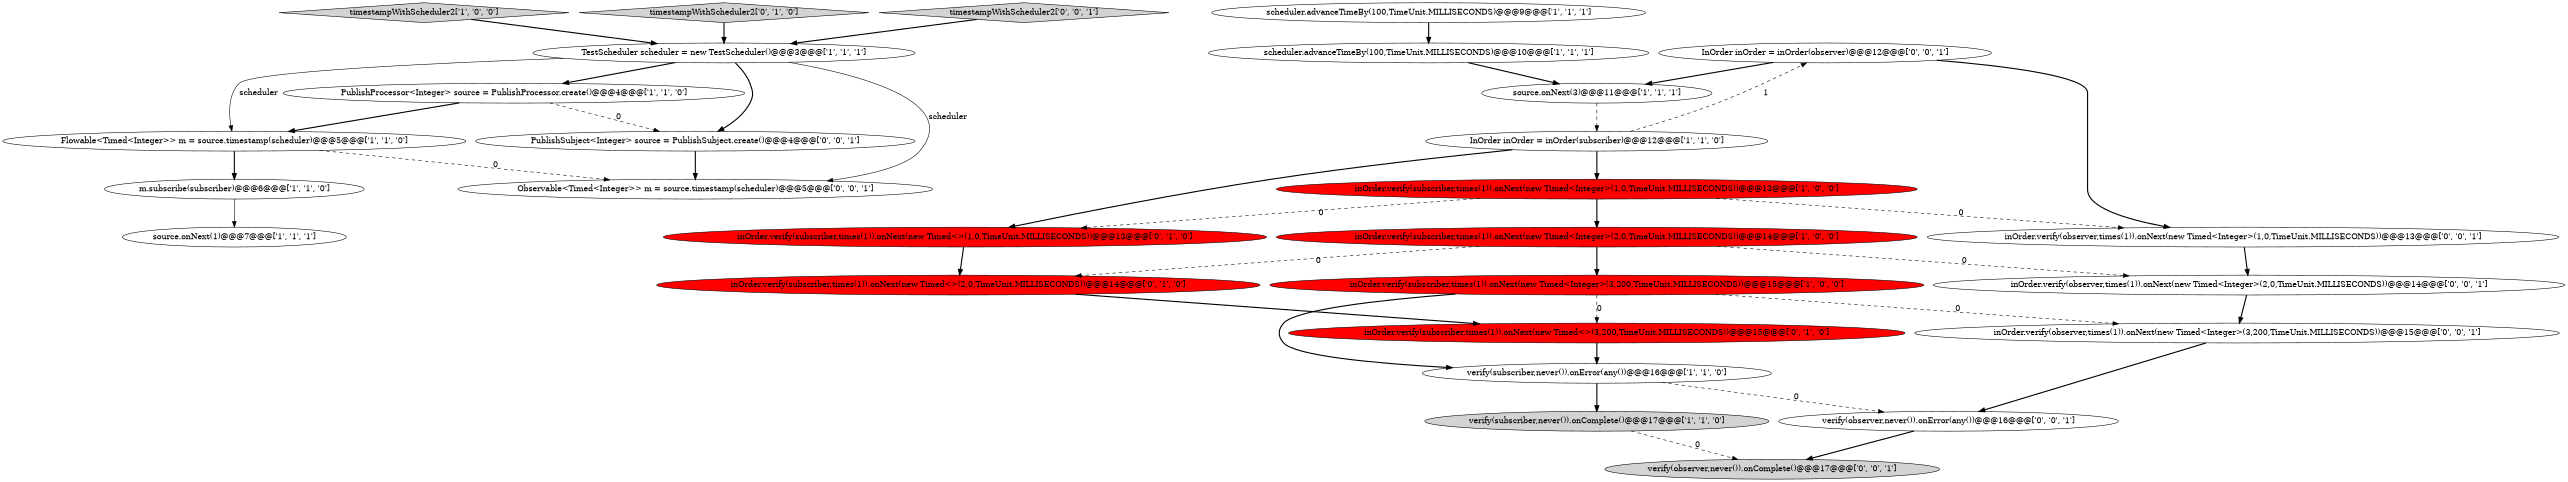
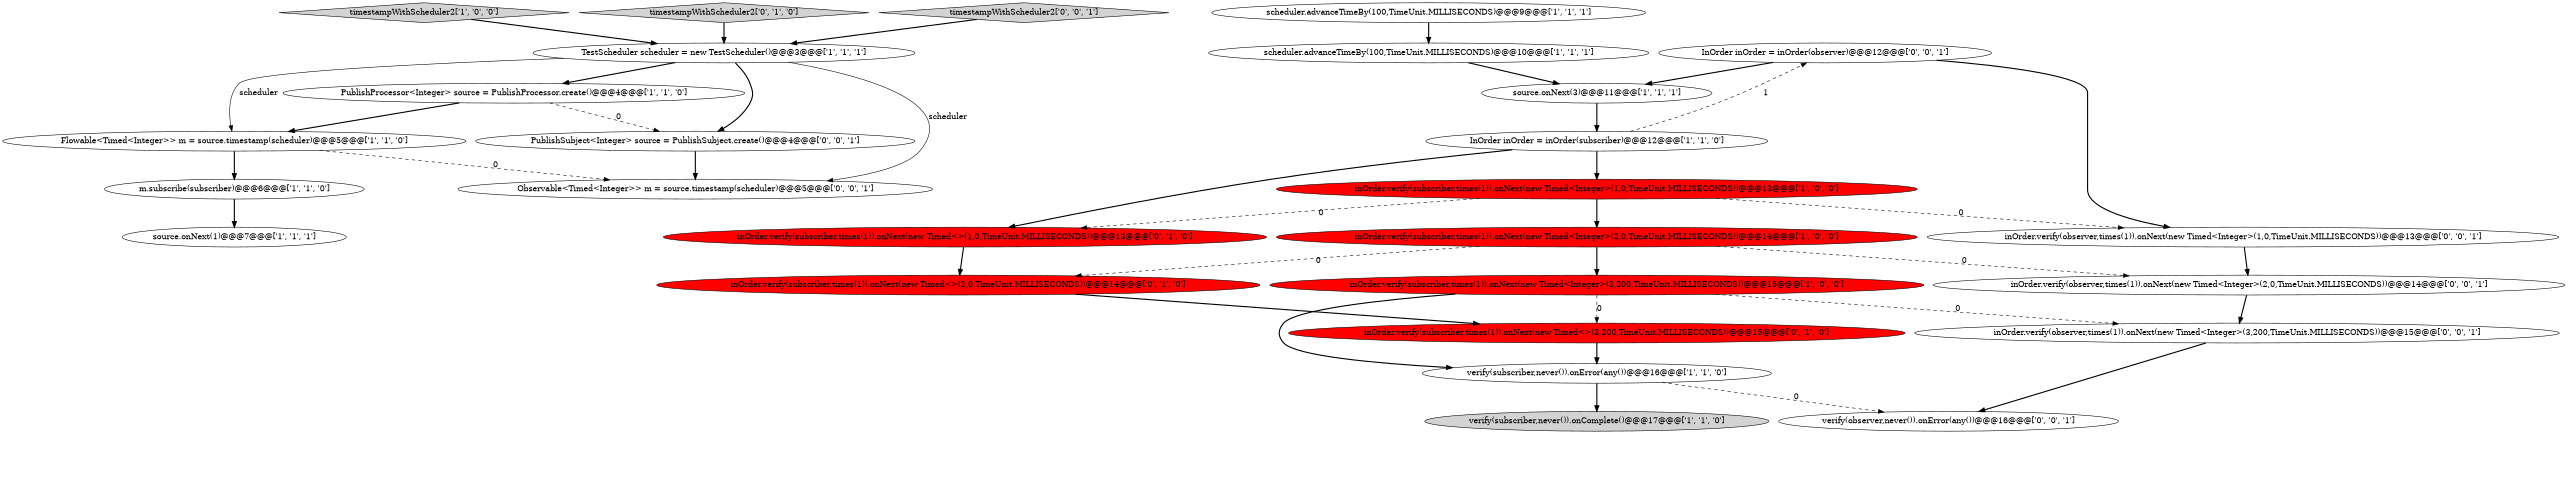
edge "source.onNext(3)@@@11@@@['1', '1', '1']" -> "InOrder inOrder = inOrder(subscriber)@@@12@@@['1', '1', '0']": style dashed -> bold
edge "m.subscribe(subscriber)@@@6@@@['1', '1', '0']" -> "source.onNext(1)@@@7@@@['1', '1', '1']": style solid -> bold
node "verify(observer,never()).onComplete()@@@17@@@['0', '0', '1']": removed
